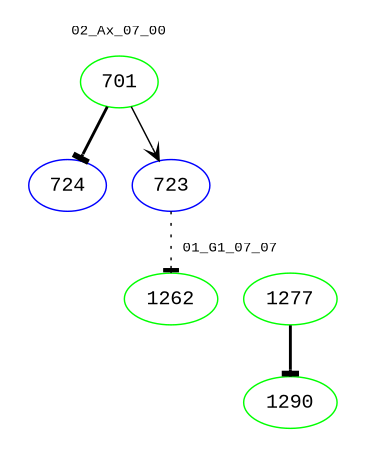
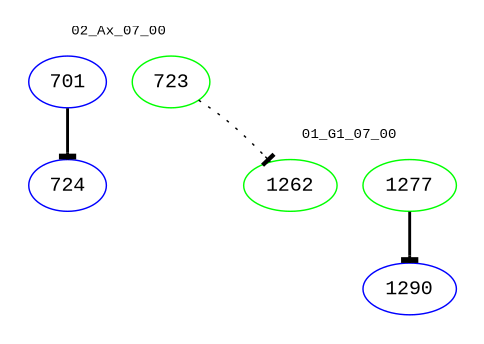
node "701": color green -> blue
edge "701" -> "723": removed
node "723": color blue -> green
cluster "01_G1_07_07": label "01_G1_07_07" -> "01_G1_07_00"
node "1290": color green -> blue
